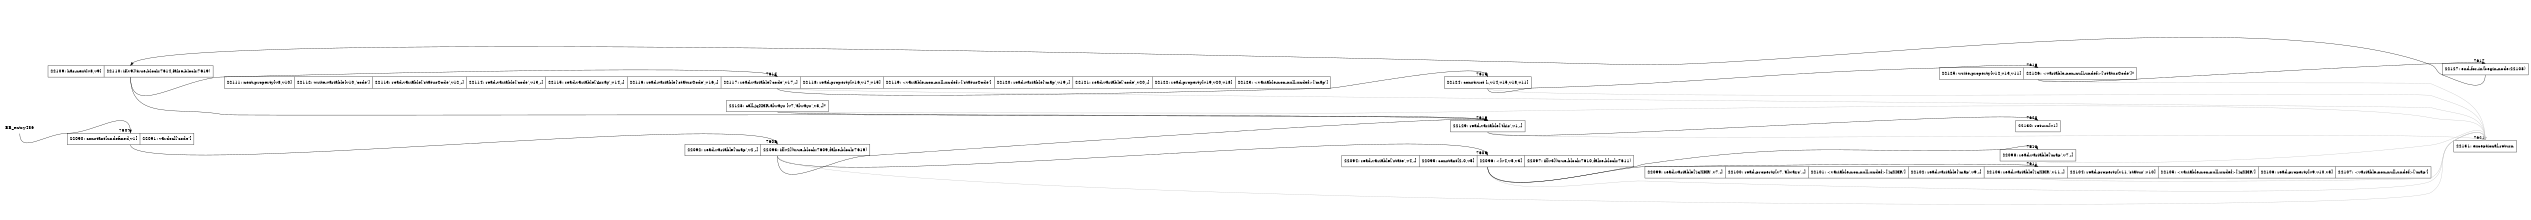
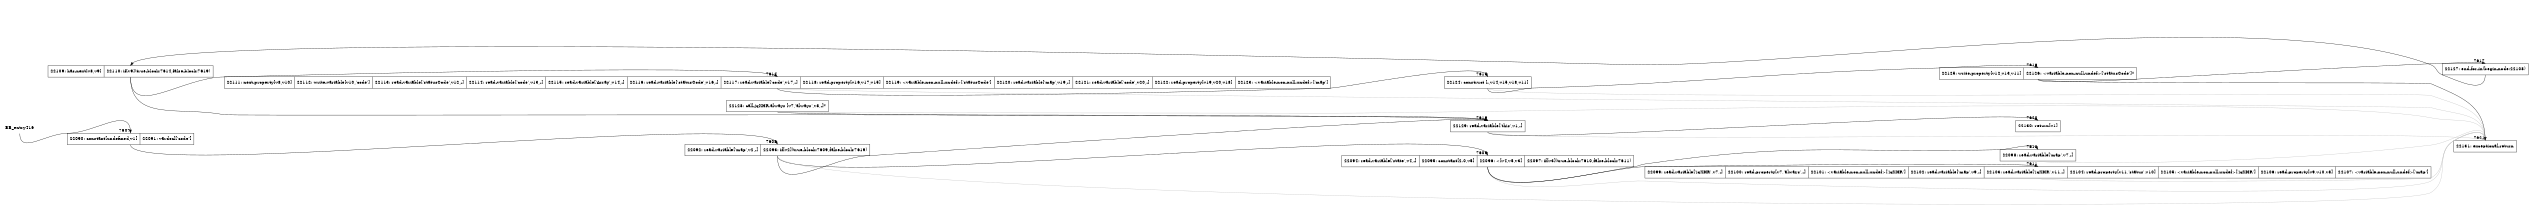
edge "22125: write-property[v12,v13,v11]" -> "22131: exceptional-return": color gray -> black
node "BB_entry486": label "BB_entry486" -> "BB_entry416"
